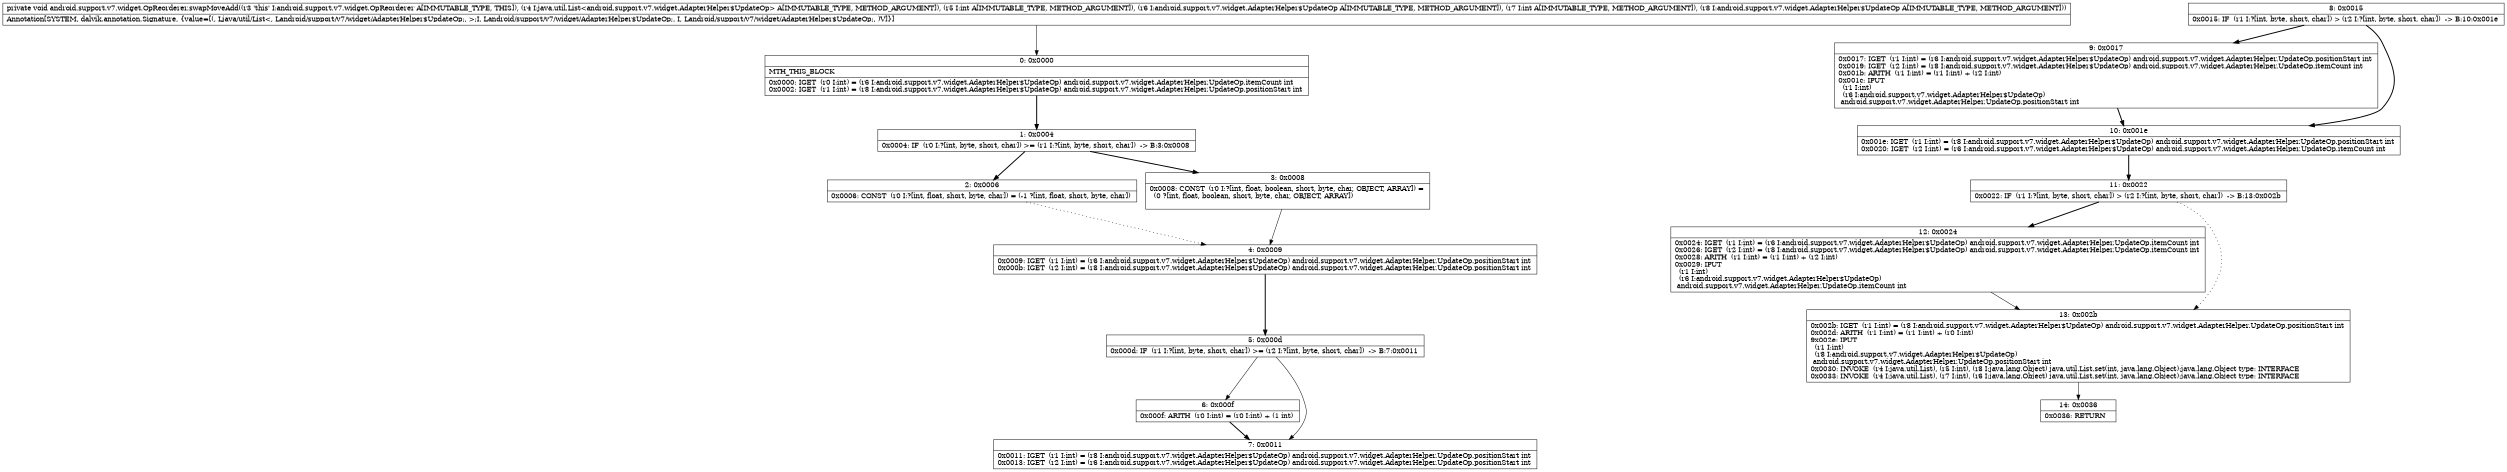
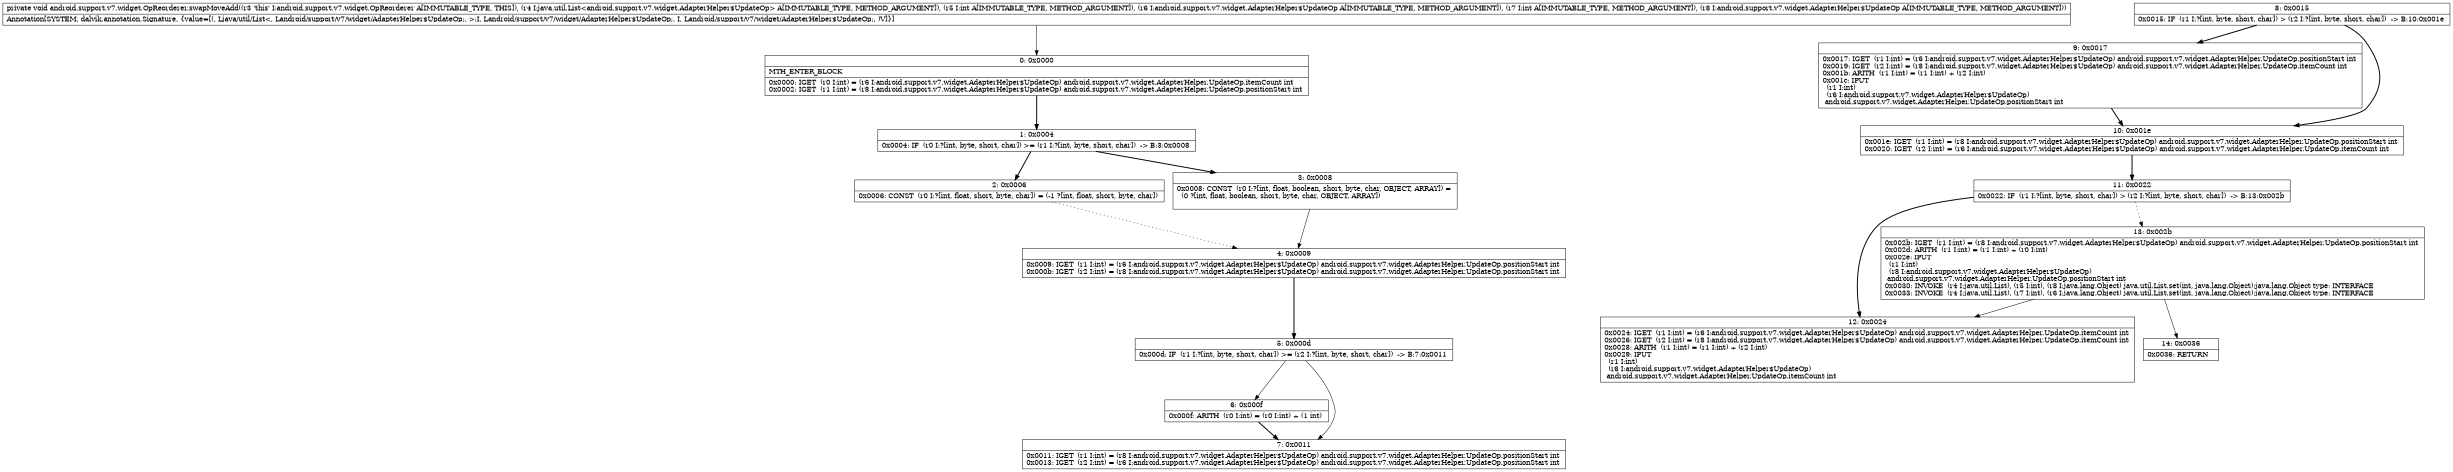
node "0: 0x0000": text "MTH_THIS_BLOCK" -> "MTH_ENTER_BLOCK"
edge "12: 0x0024" -> "13: 0x002b": reversed
node "13: 0x002b": text "9x002e: IPUT" -> "0x002e: IPUT"
